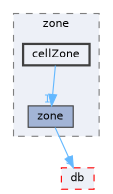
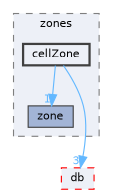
cluster "zone": label "zone" -> "zones"
edge "zone" -> "db": now "cellZone" -> "db"
